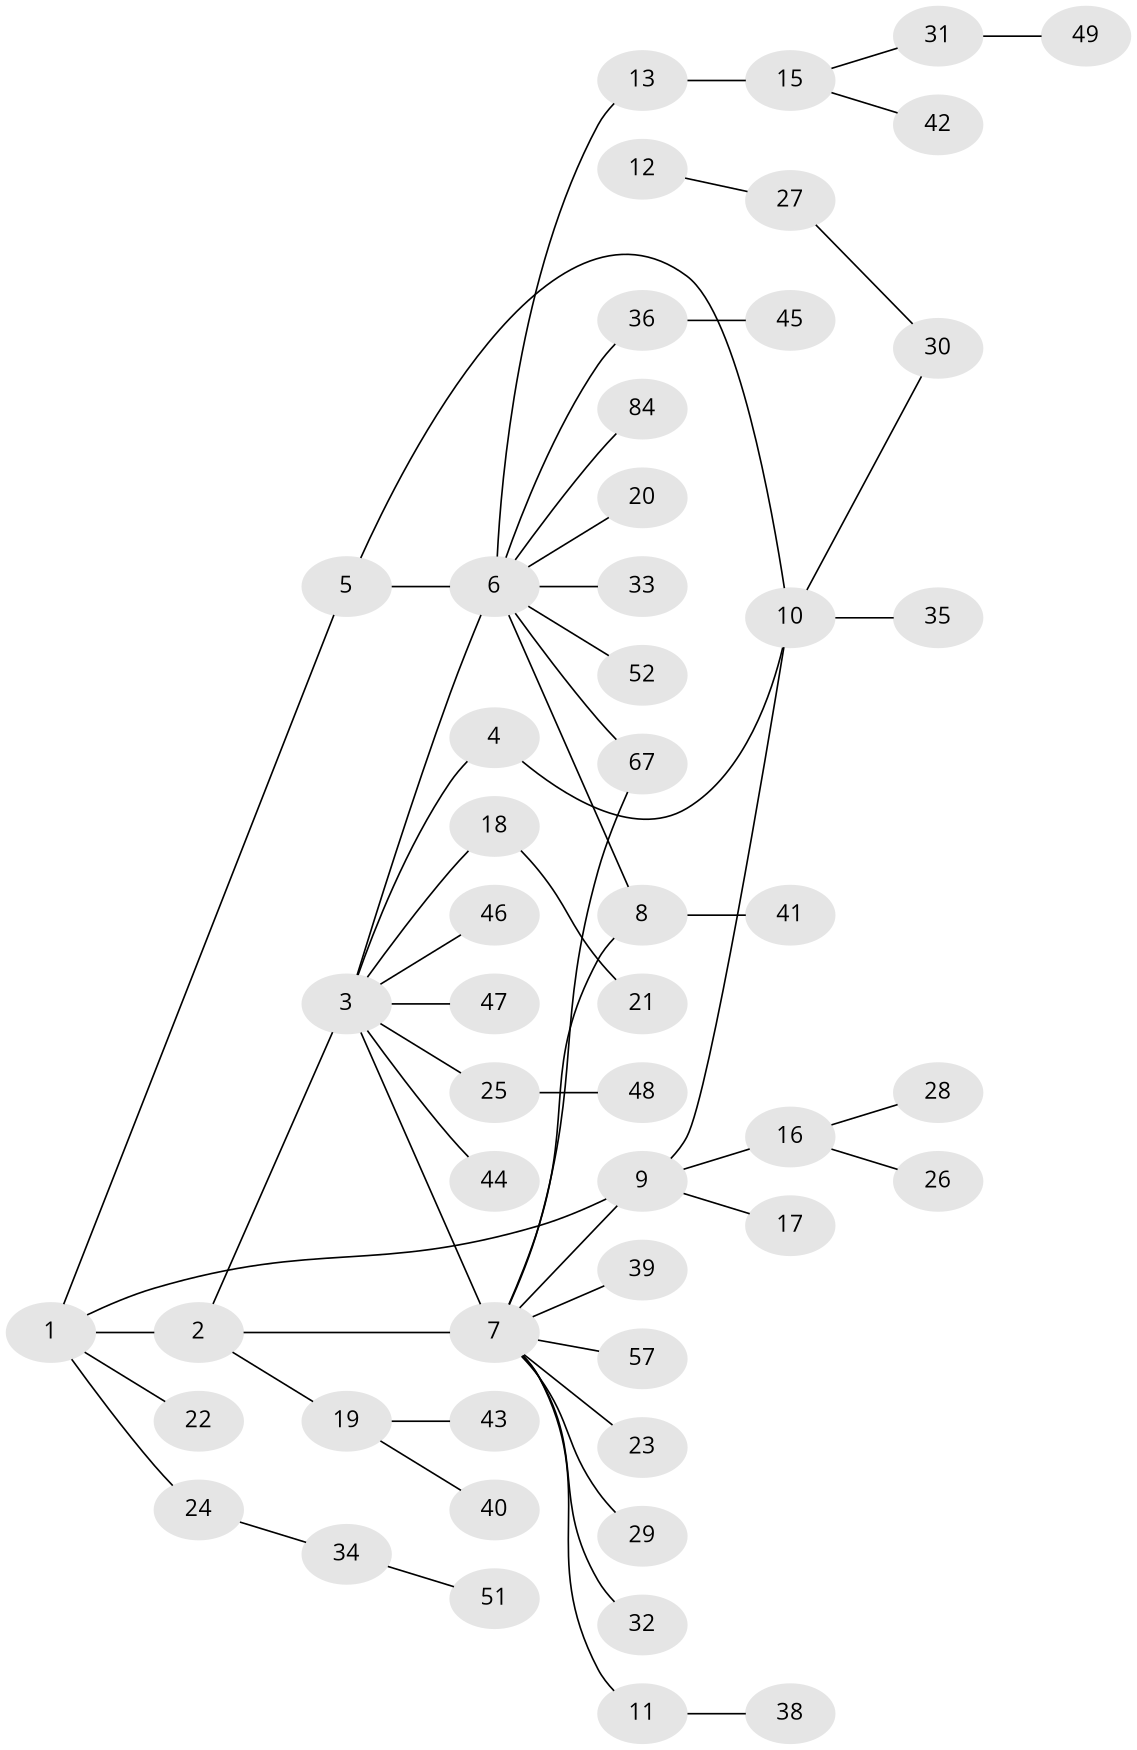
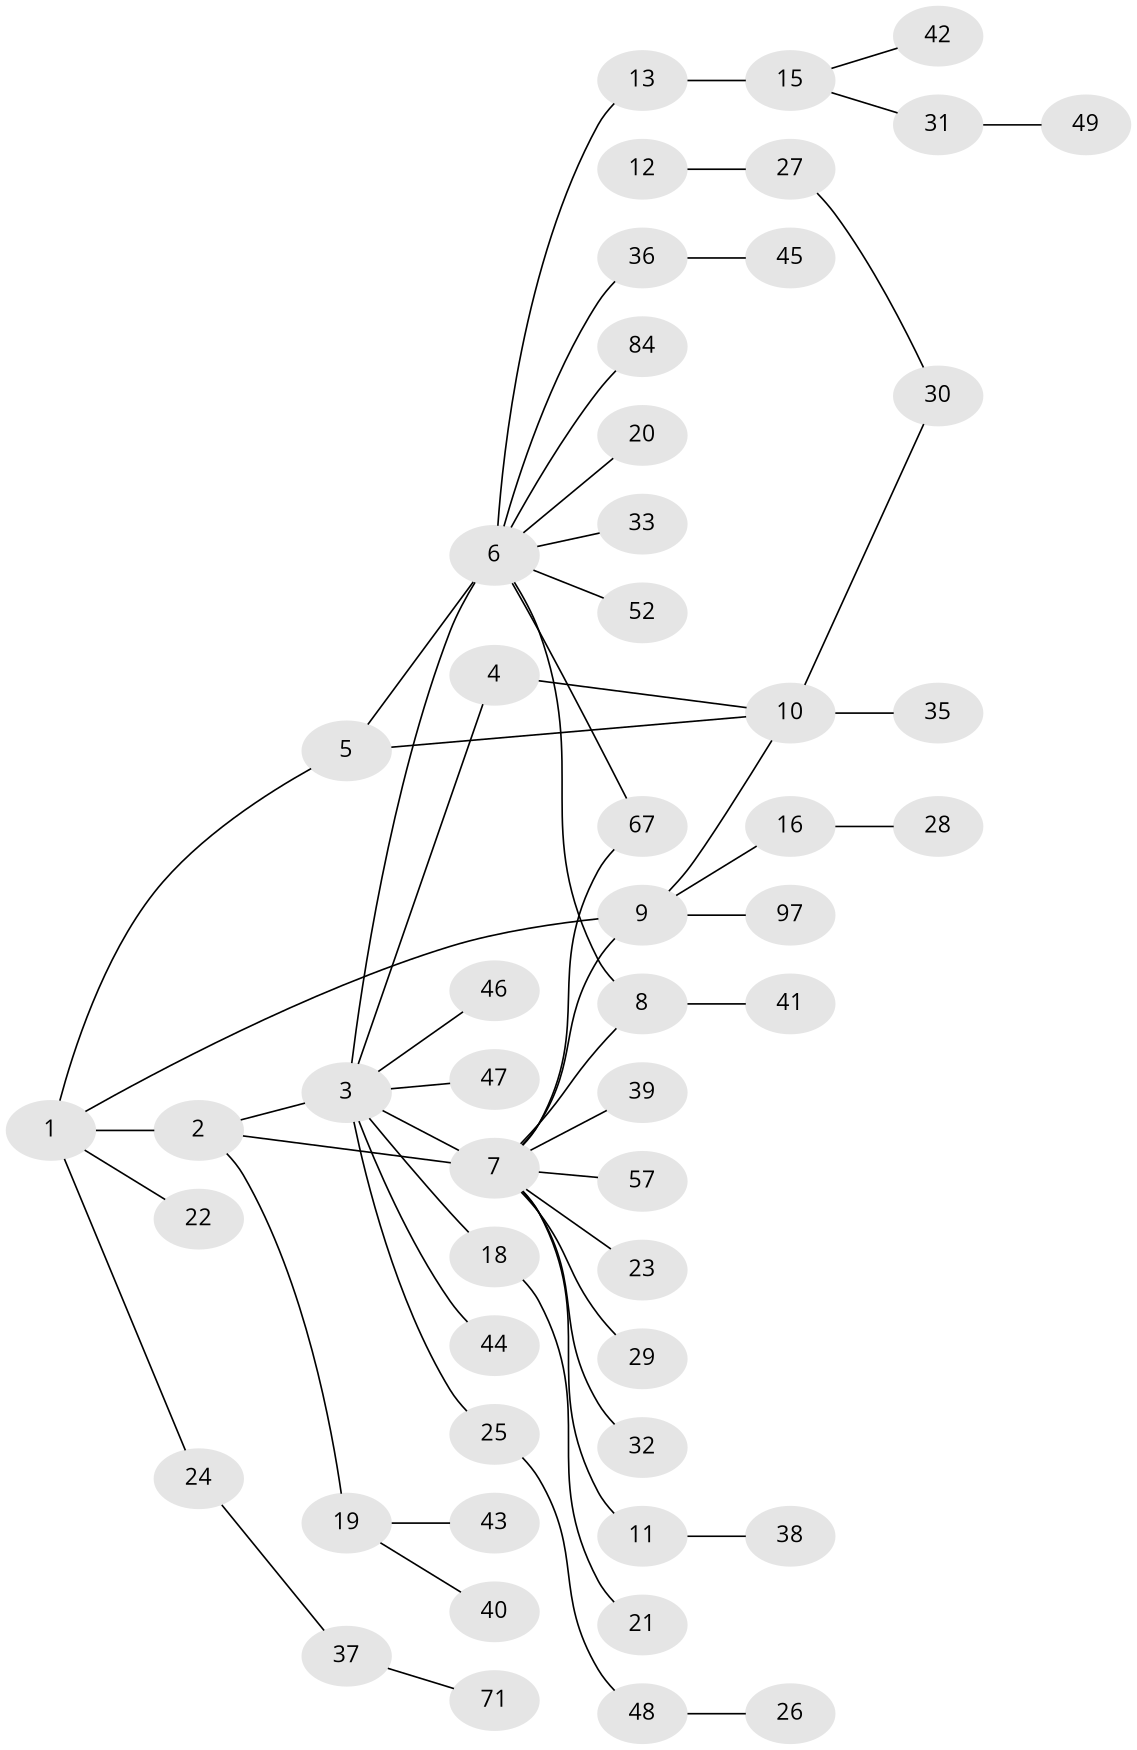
edge "16" -- "26": now "48" -- "26"
node "17": label "17" -> "97"
node "34": label "34" -> "37"
node "51": label "51" -> "71"
